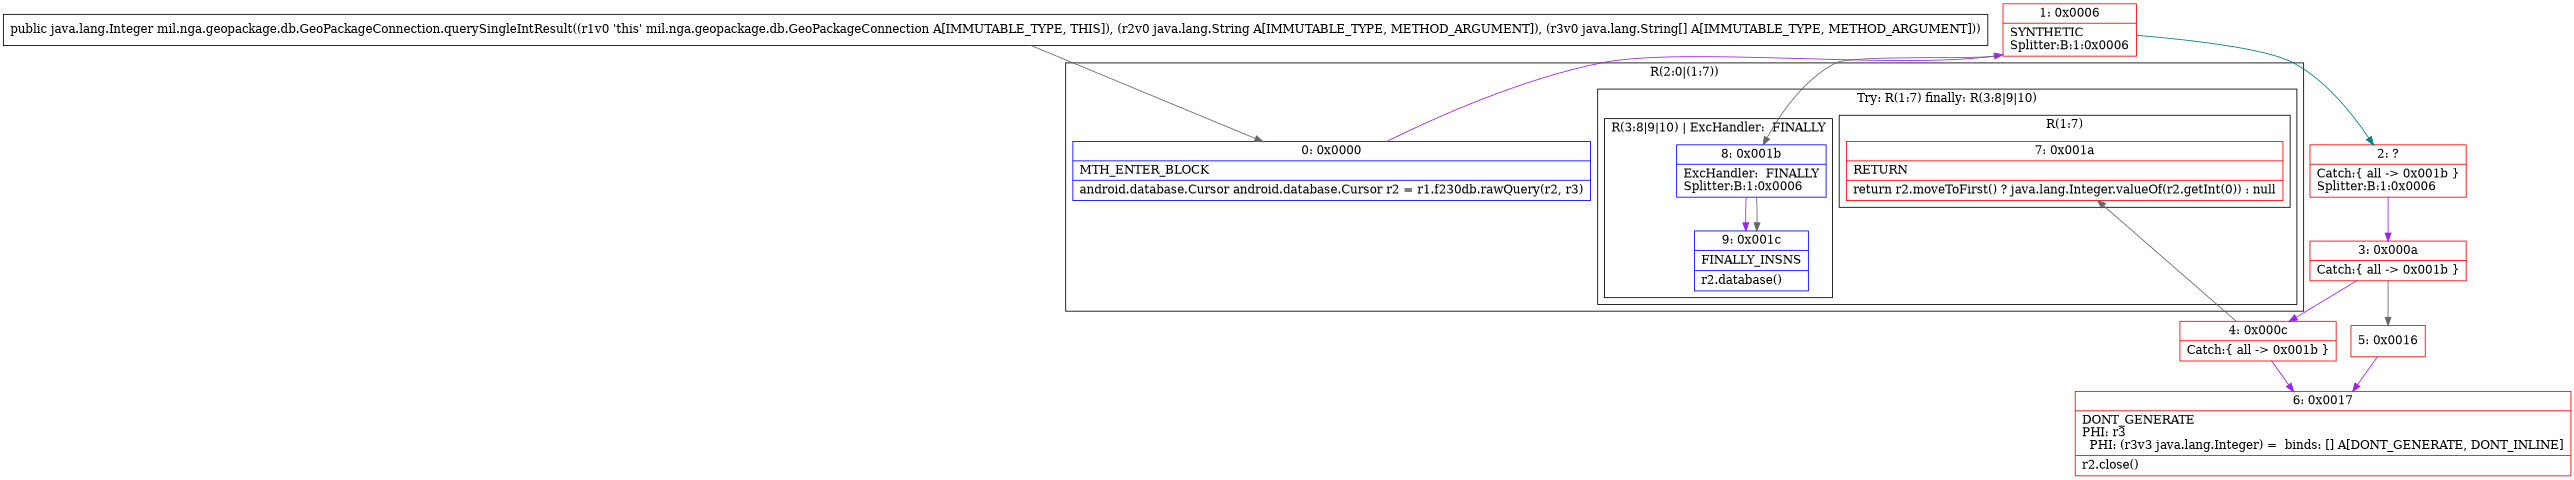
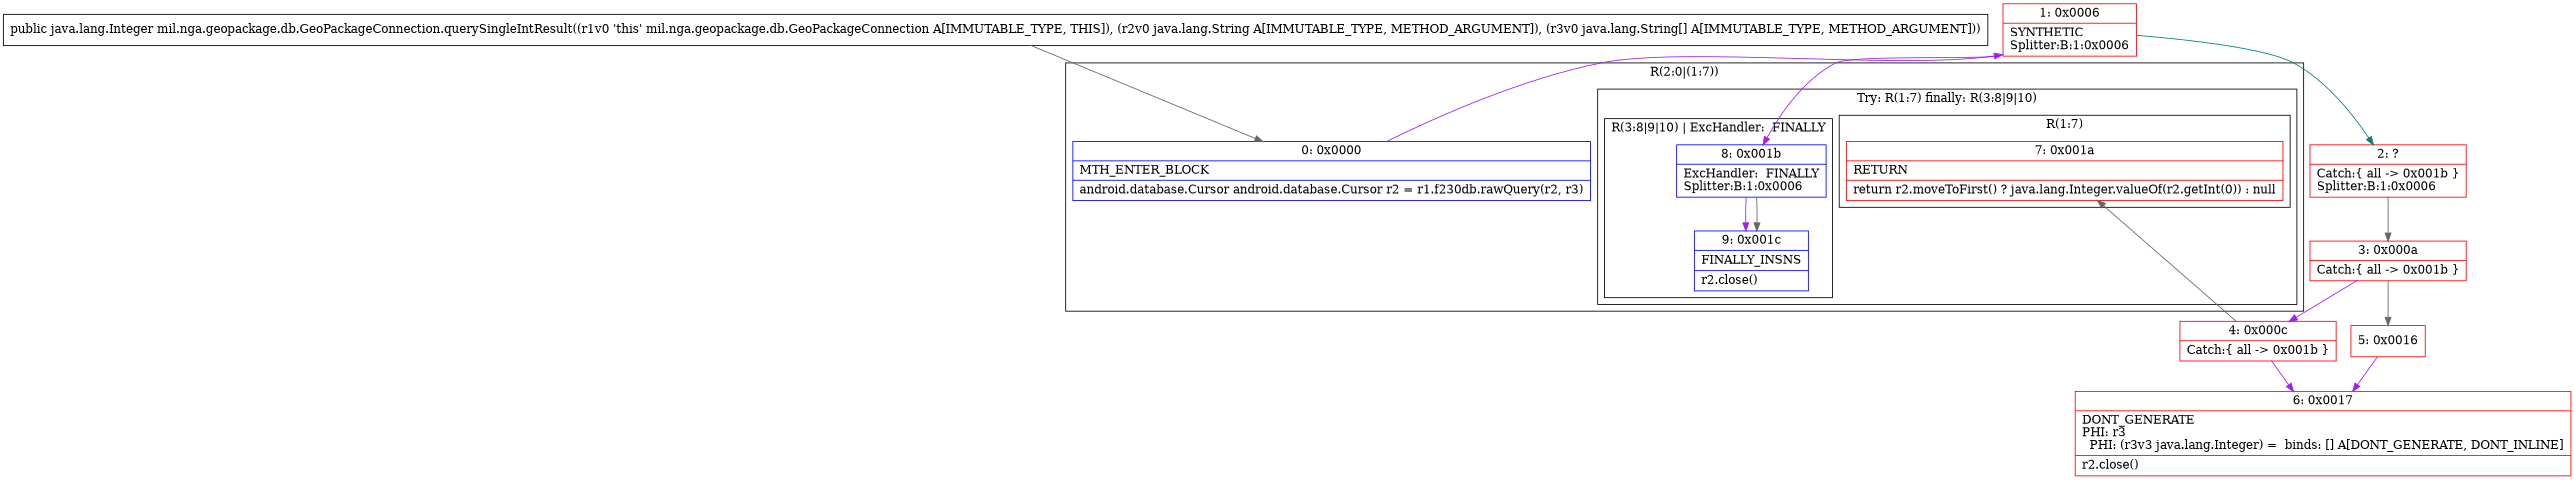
edge "1: 0x0006" -> "8: 0x001b": color gray40 -> purple
edge "2: ?" -> "3: 0x000a": color purple -> gray40
node "9: 0x001c": text "r2.database()" -> "r2.close()"
